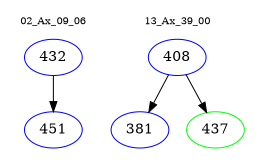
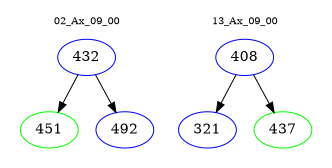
cluster "02_Ax_09_06": label "02_Ax_09_06" -> "02_Ax_09_00"
cluster "13_Ax_39_00": label "13_Ax_39_00" -> "13_Ax_09_00"
node "451": color blue -> green
node "492": added
node "381": label "381" -> "321"
